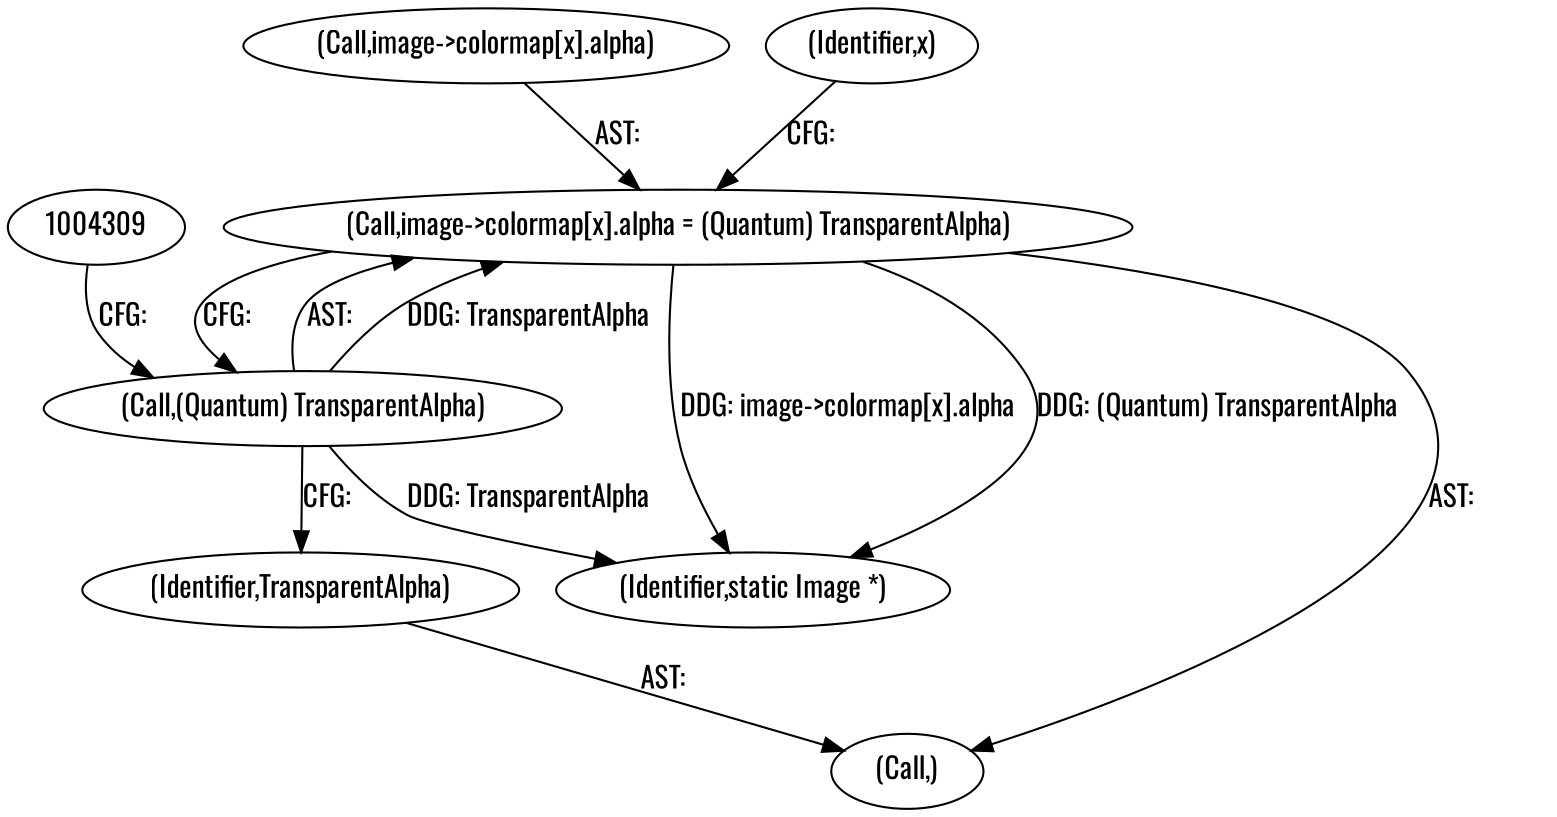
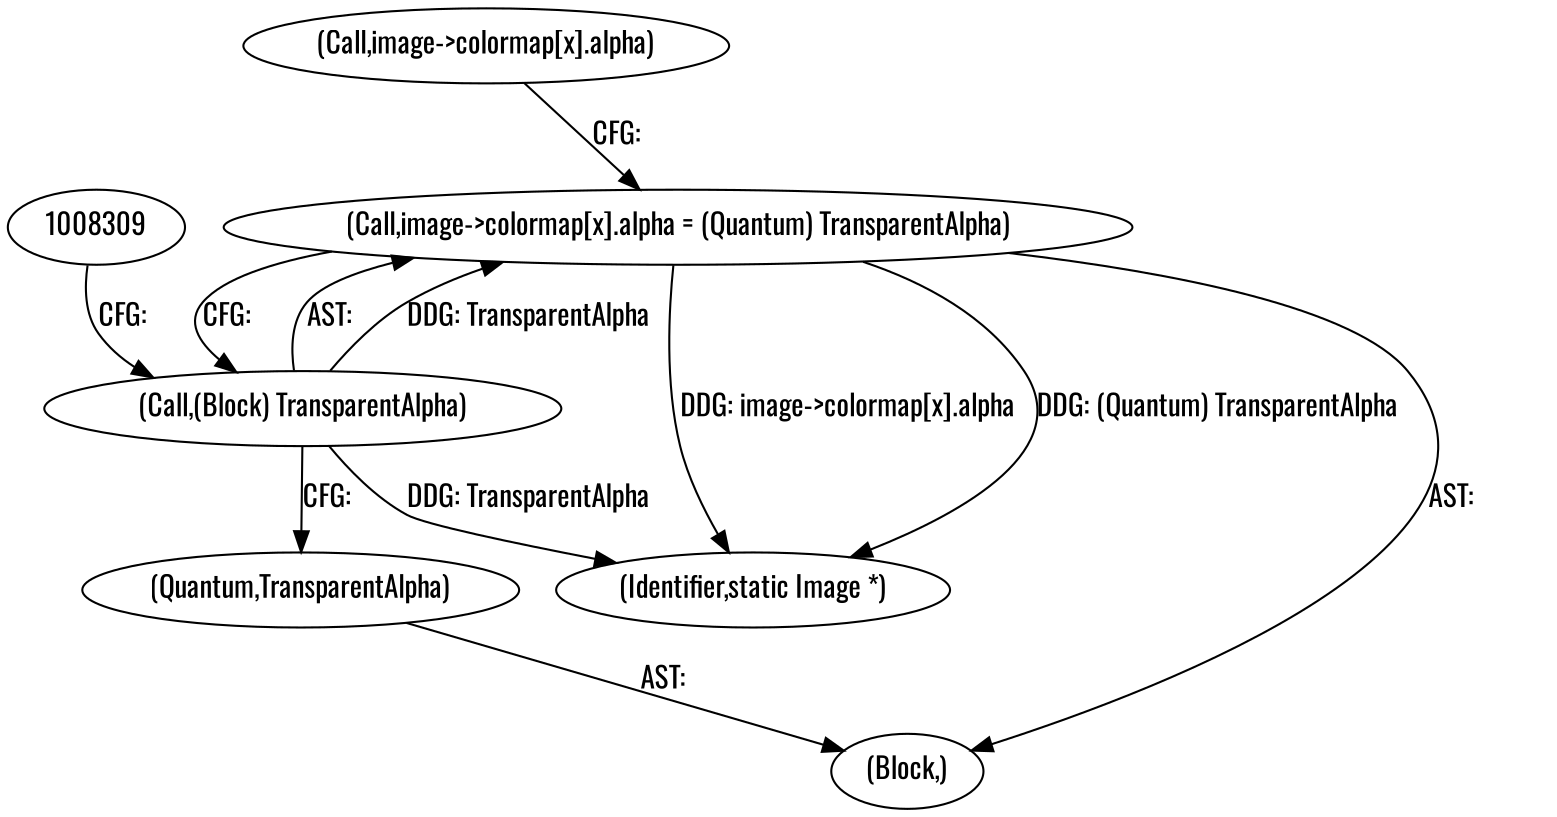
node "(Identifier,x)": removed
edge "(Call,image->colormap[x].alpha)" -> "(Call,image->colormap[x].alpha = (Quantum) TransparentAlpha)": label "AST: " -> "CFG: "
node "1004309": label "1004309" -> "1008309"
node "(Call,(Quantum) TransparentAlpha)": label "(Call,(Quantum) TransparentAlpha)" -> "(Call,(Block) TransparentAlpha)"
node "(Identifier,TransparentAlpha)": label "(Identifier,TransparentAlpha)" -> "(Quantum,TransparentAlpha)"
node "(Call,)": label "(Call,)" -> "(Block,)"
